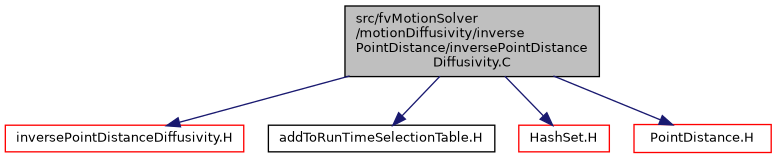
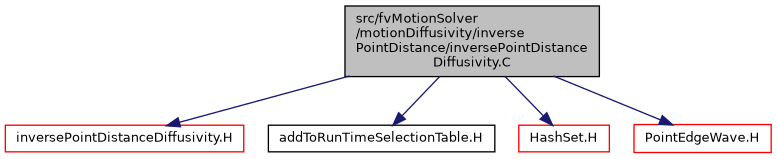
node "PointDistance.H": label "PointDistance.H" -> "PointEdgeWave.H"
